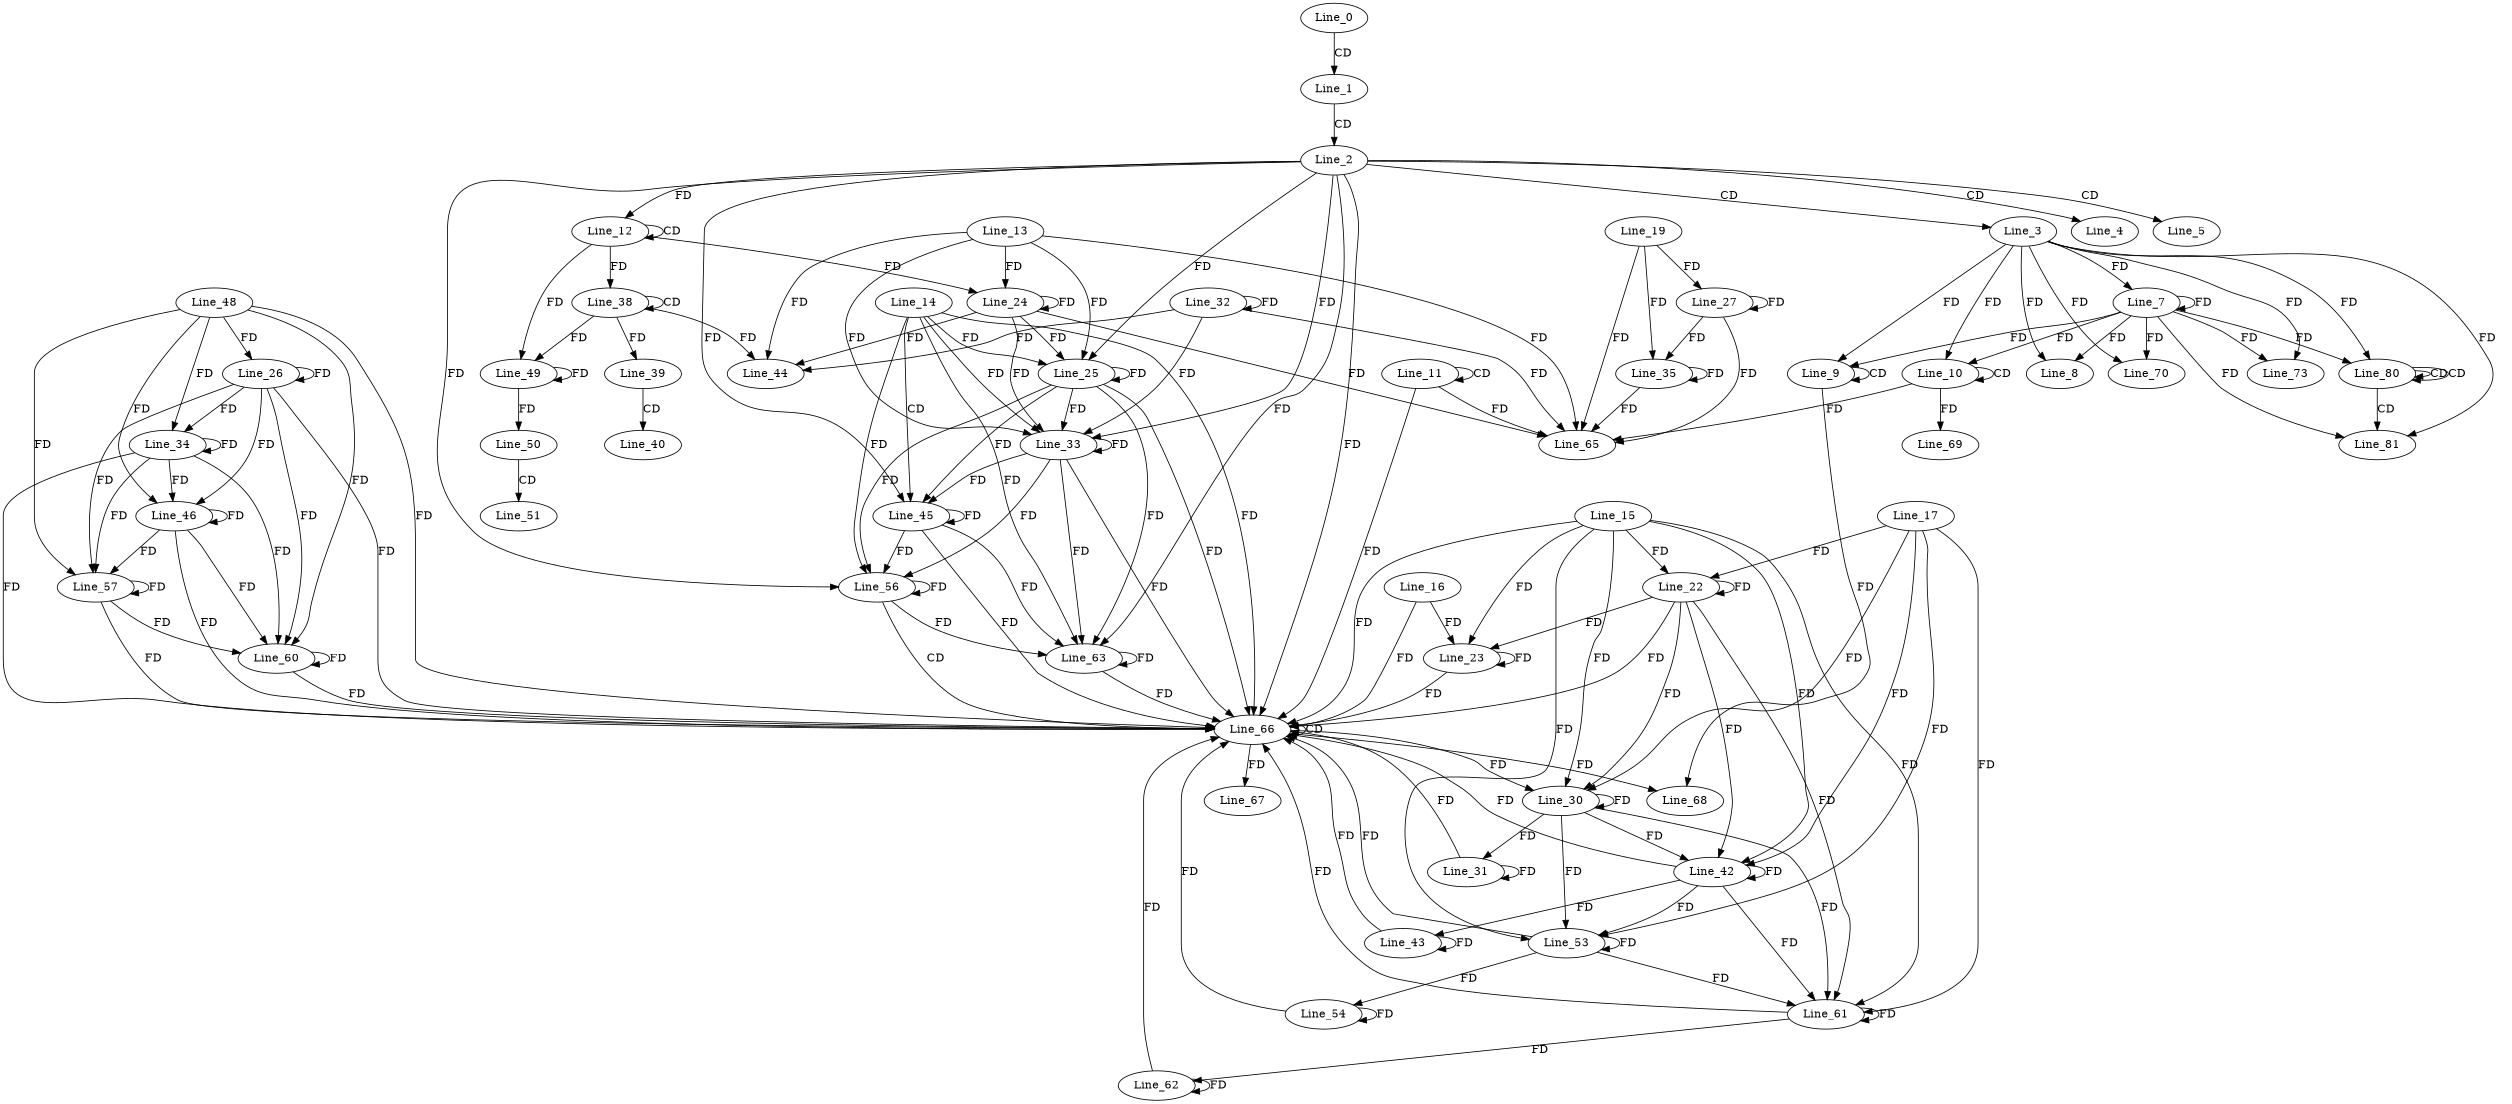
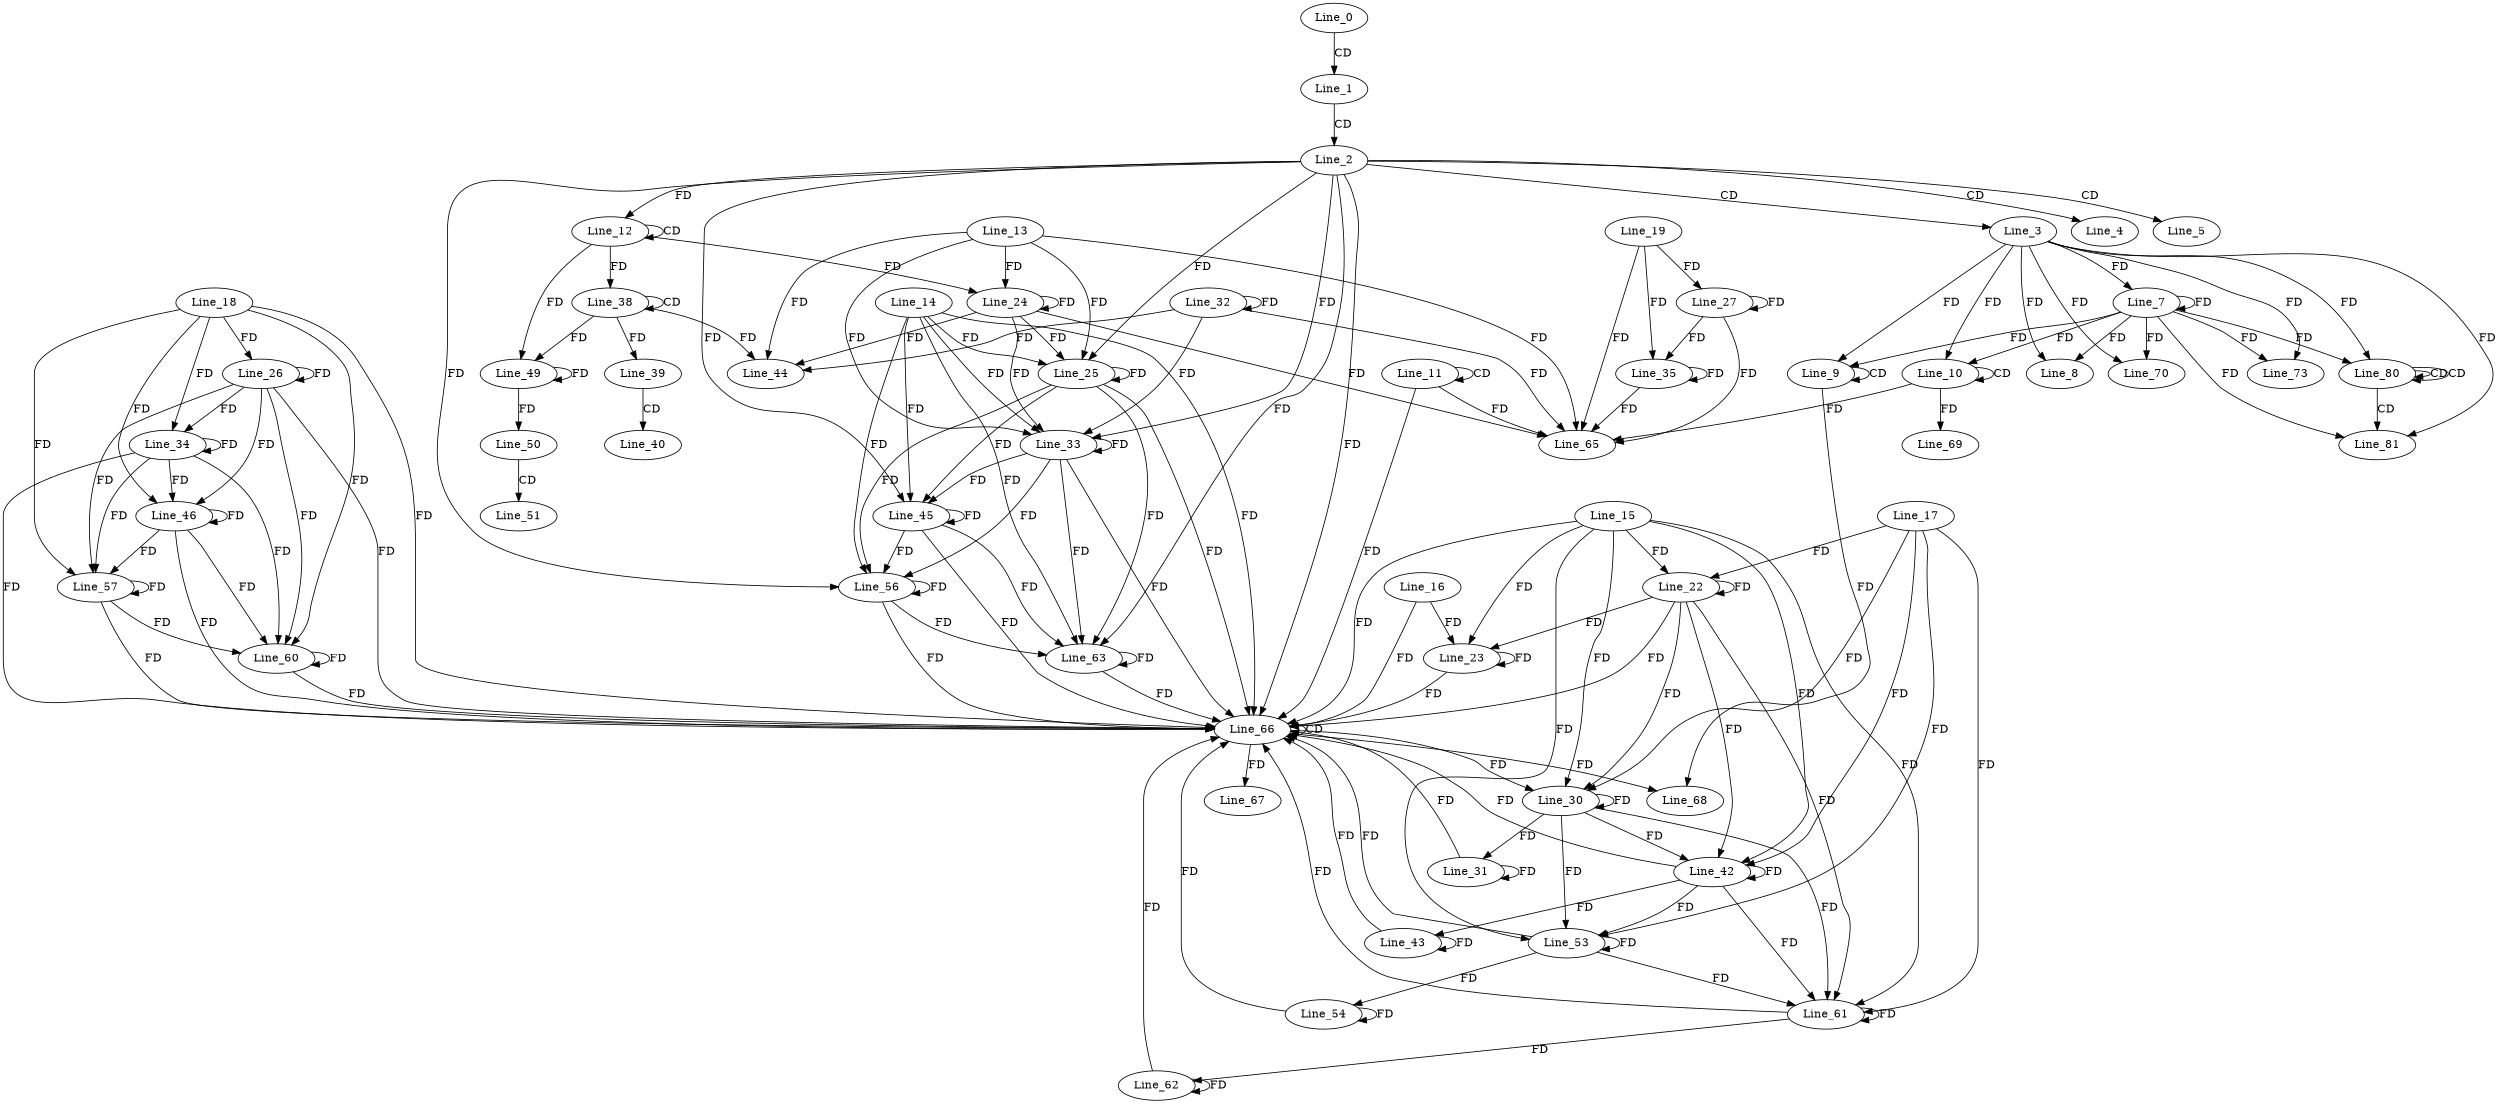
node "Line_48": label "Line_48" -> "Line_18"
edge "Line_25" -> "Line_33": removed, label "FD"
edge "Line_14" -> "Line_45": label "CD" -> "FD"
edge "Line_56" -> "Line_66": label "CD" -> "FD"
